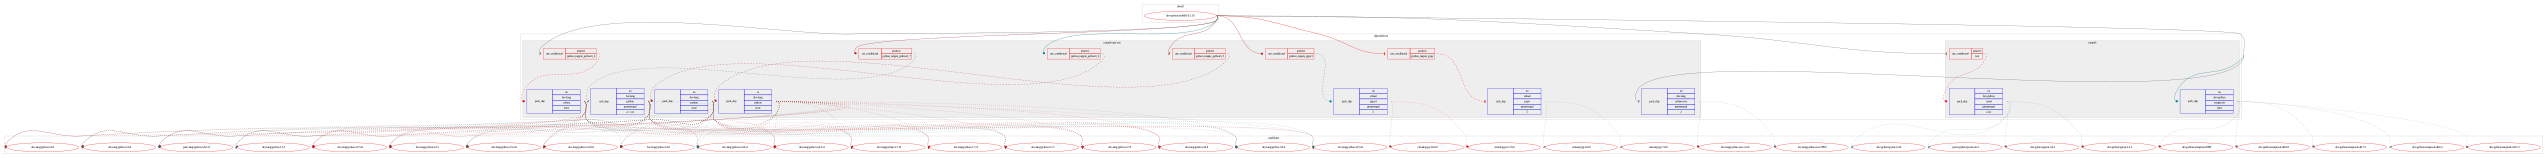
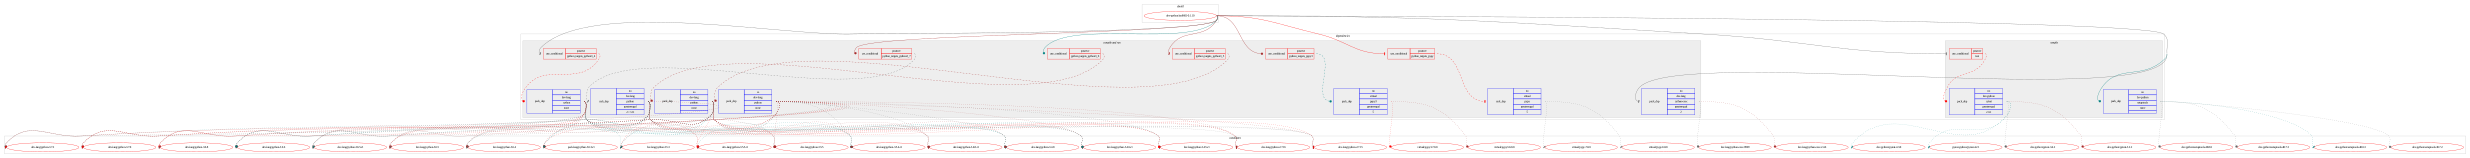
node "dev-python/setuptools-9999": removed
